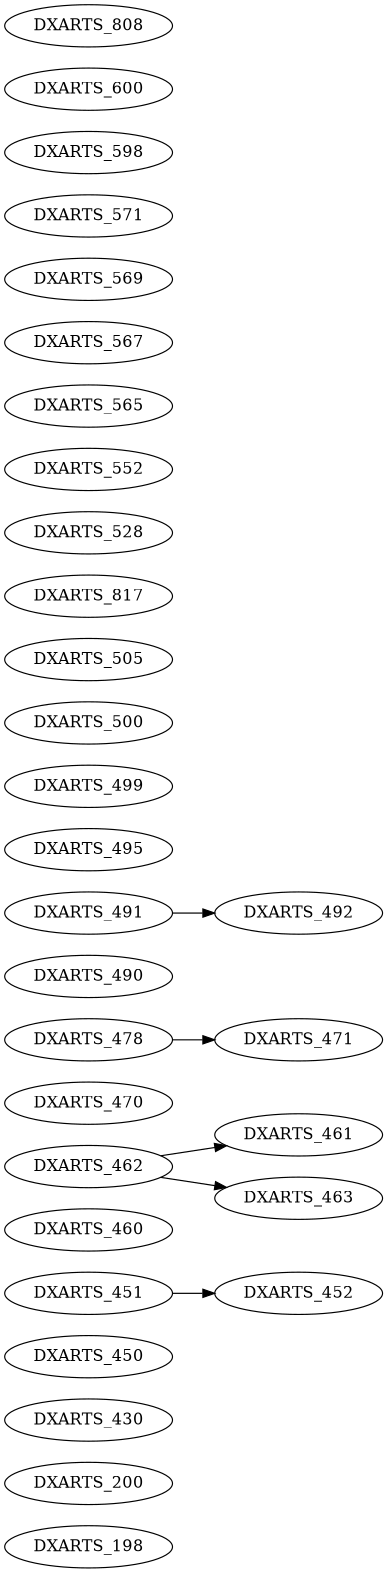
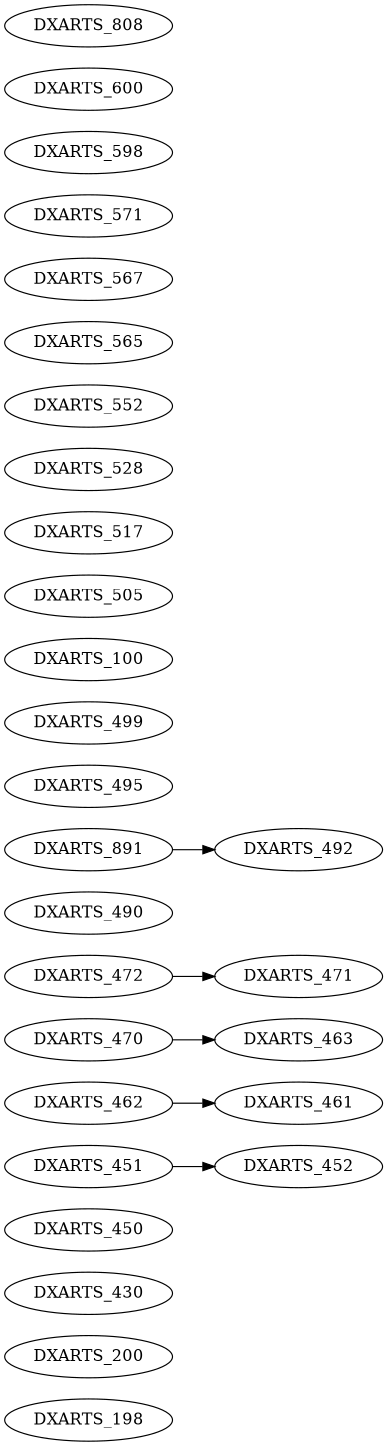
node "DXARTS_569": removed
node "DXARTS_817": label "DXARTS_817" -> "DXARTS_517"
node "DXARTS_500": label "DXARTS_500" -> "DXARTS_100"
node "DXARTS_491": label "DXARTS_491" -> "DXARTS_891"
node "DXARTS_478": label "DXARTS_478" -> "DXARTS_472"
edge "DXARTS_462" -> "DXARTS_463": now "DXARTS_470" -> "DXARTS_463"
node "DXARTS_460": removed
